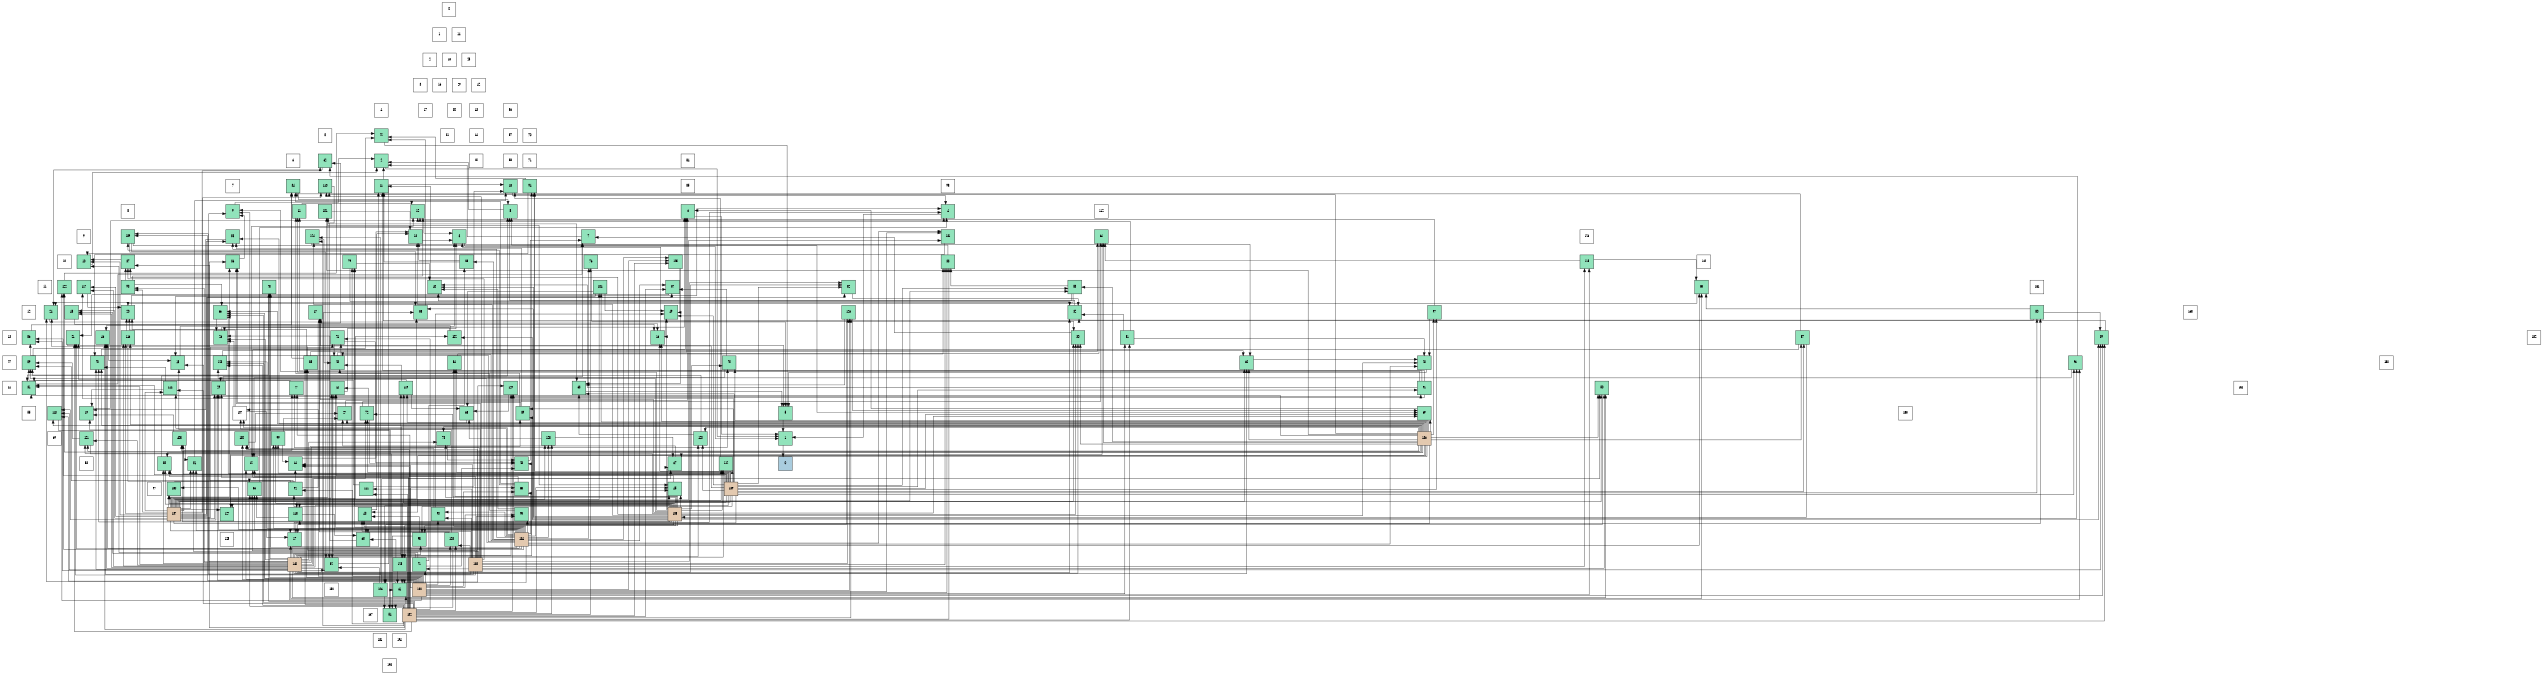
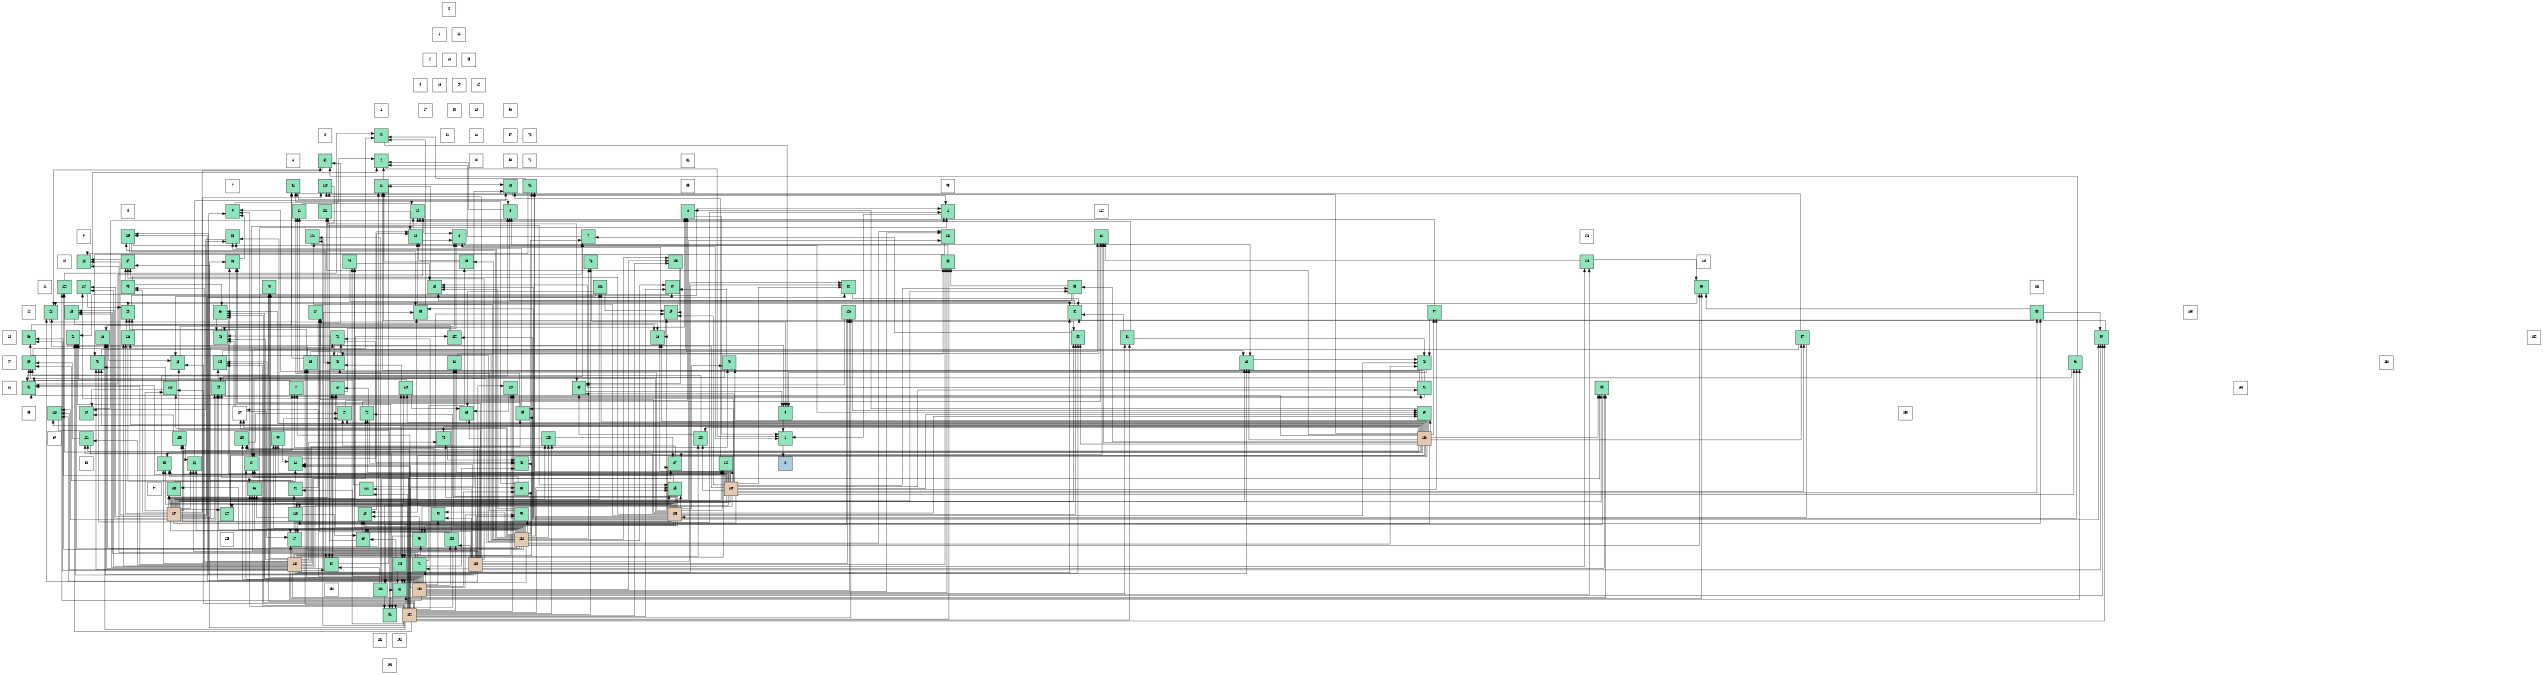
edge "88" -> "109": now "134" -> "109"
edge "54" -> "19": now "54" -> "21"
node "167": removed
